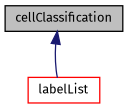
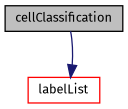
edge "labelList" -> "cellClassification": reversed
